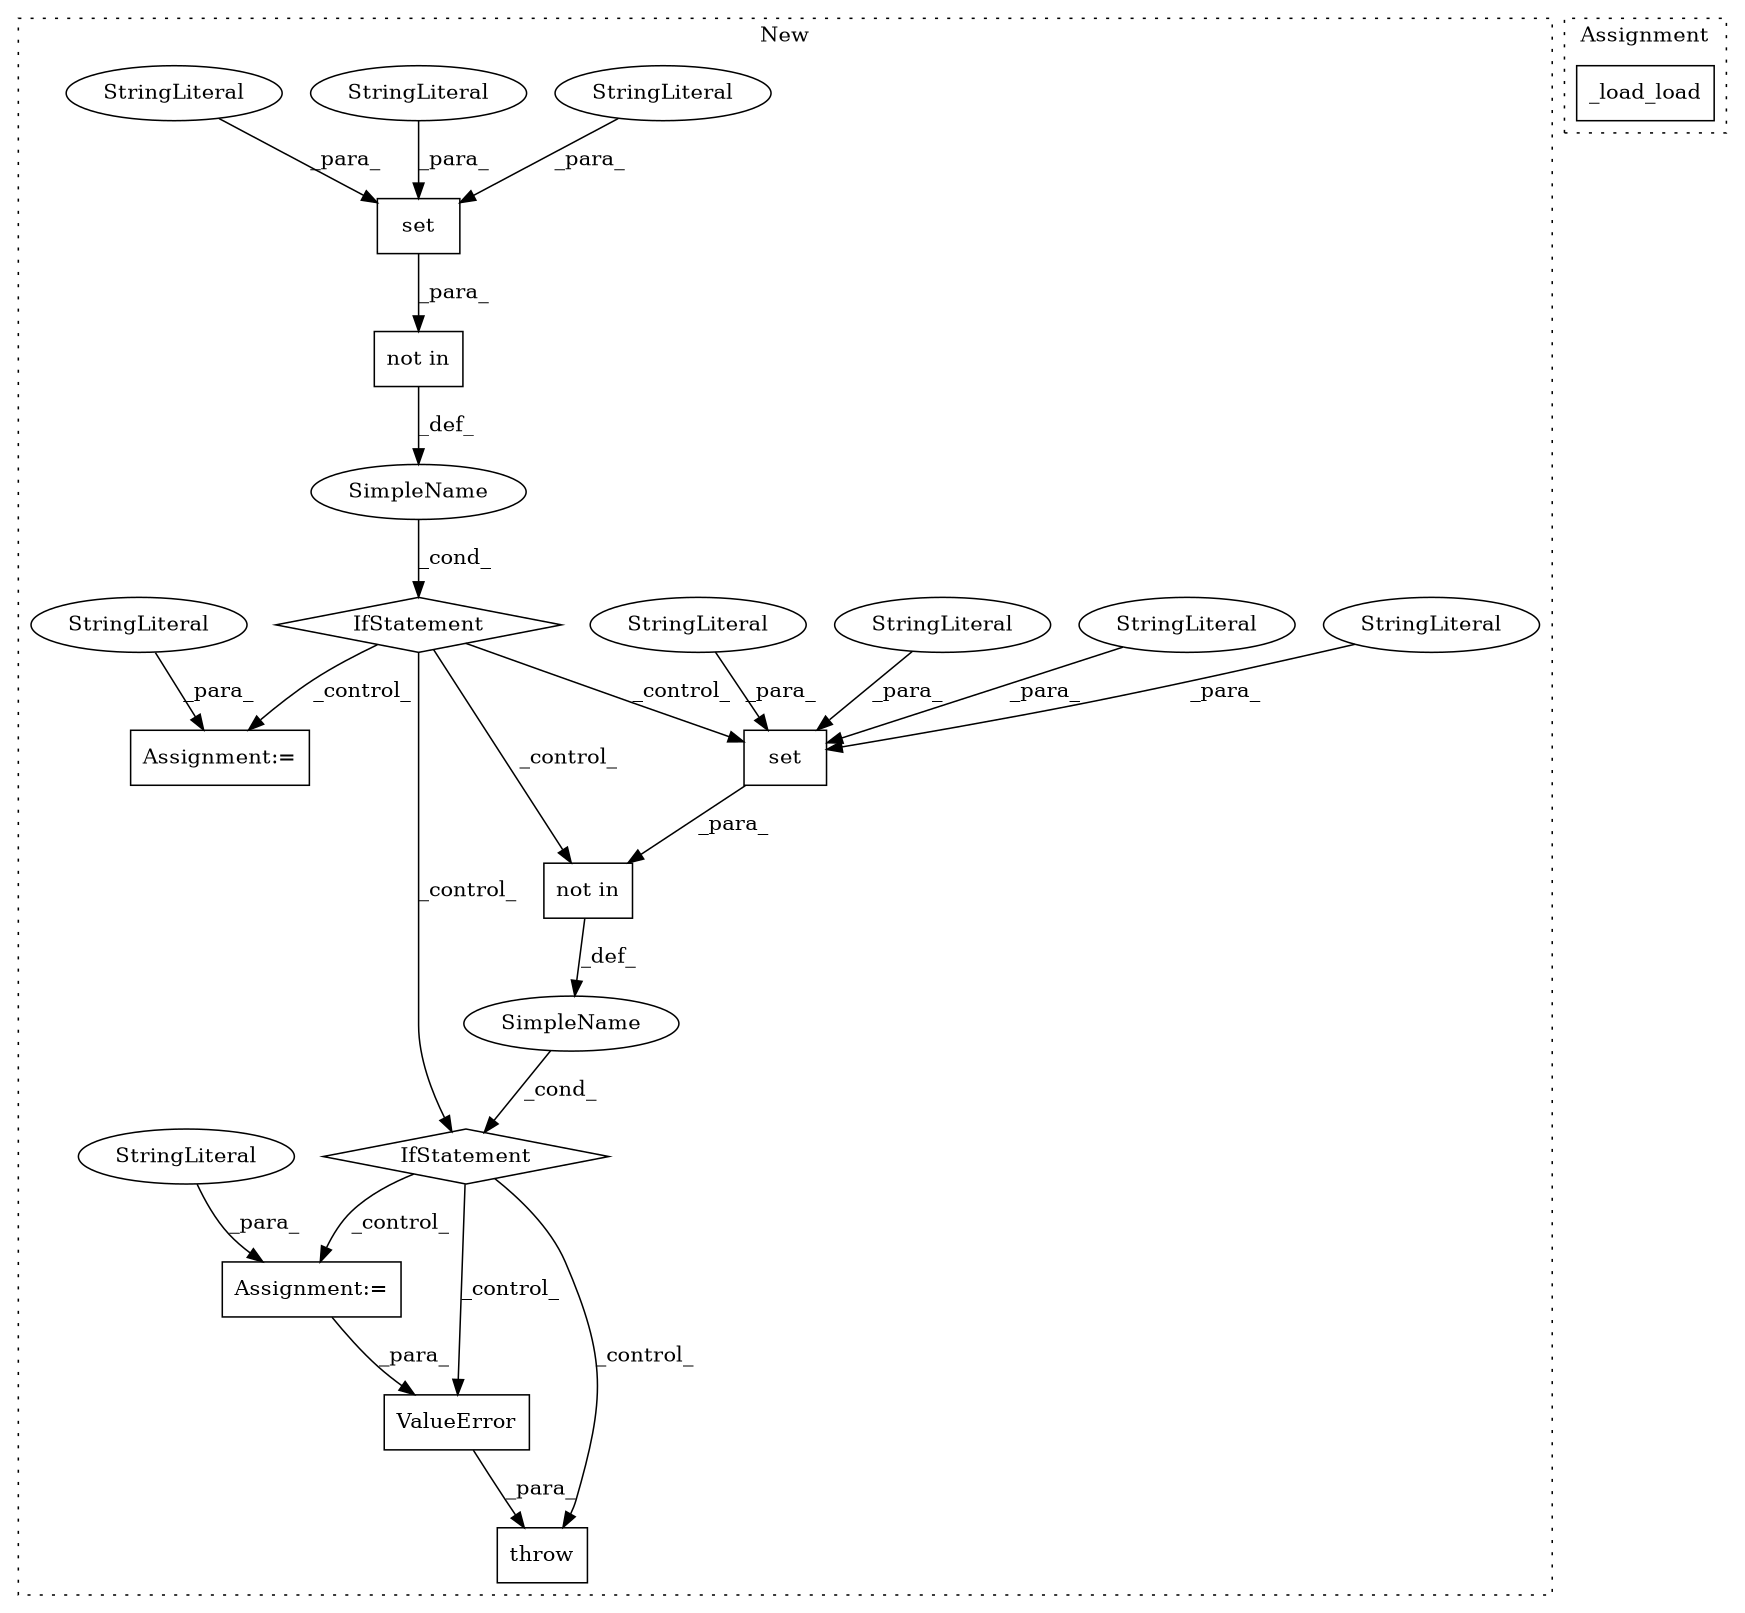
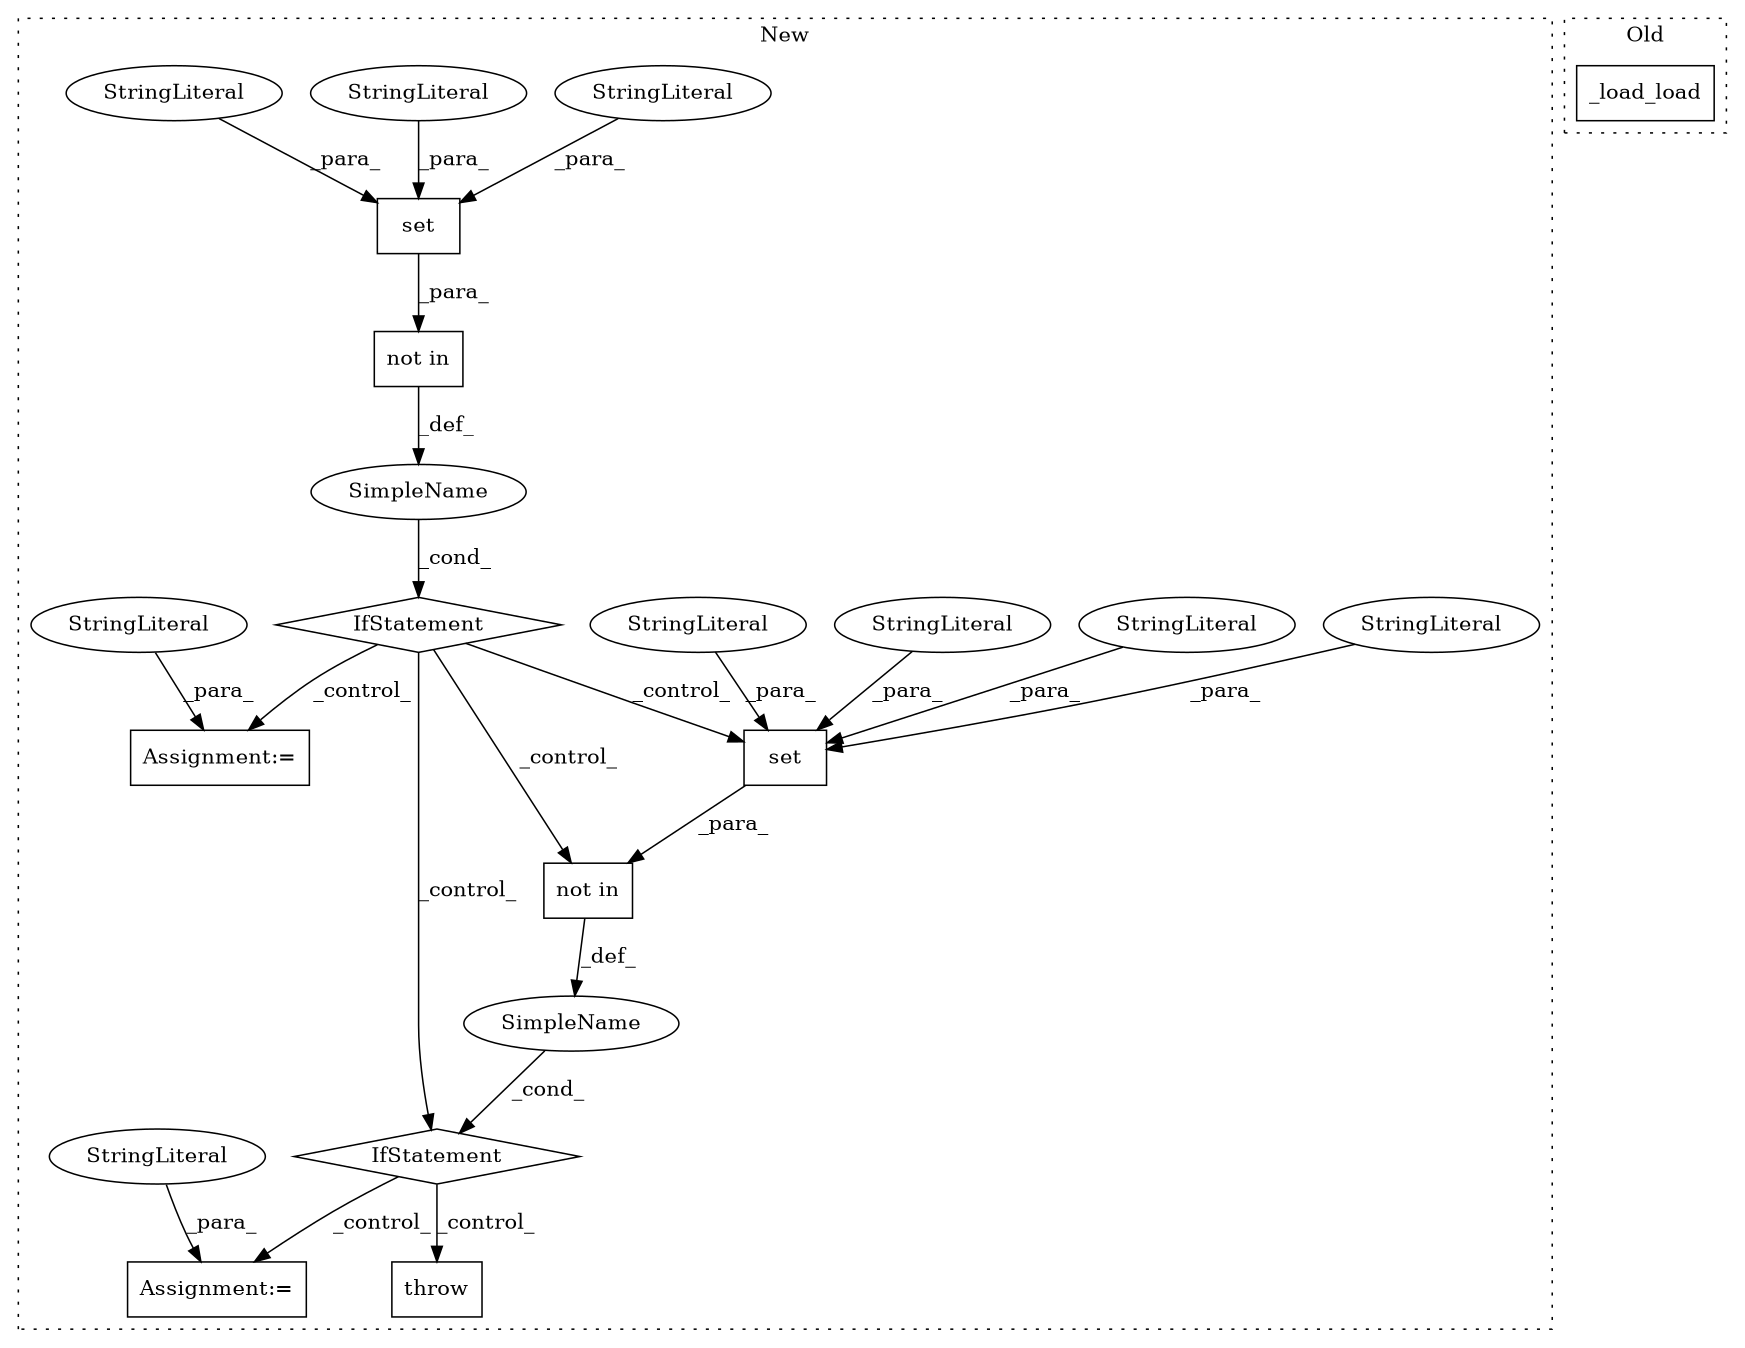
cluster "Assignment": label "Assignment" -> "Old"
node "ValueError": removed
